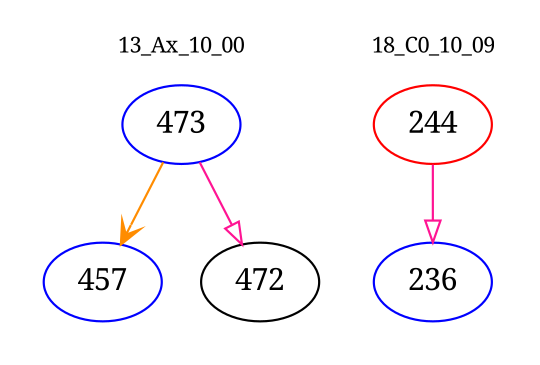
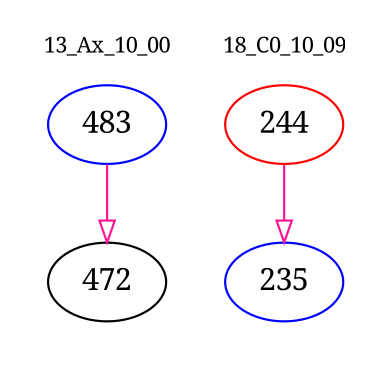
node "473": label "473" -> "483"
node "457": removed
node "236": label "236" -> "235"
